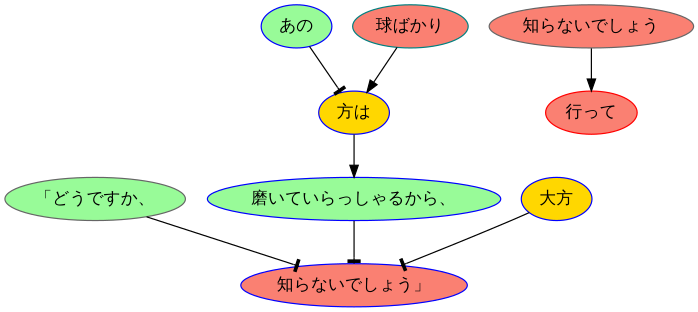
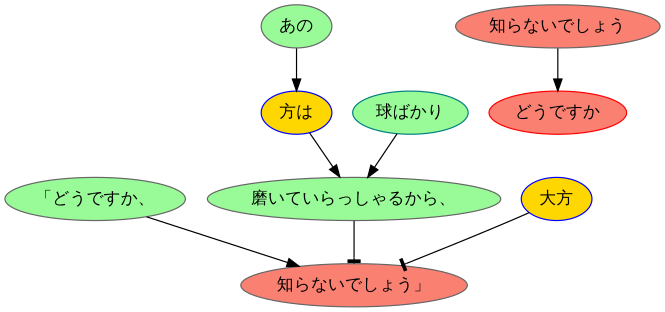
node "あの": color blue -> gray40
node "球ばかり": fillcolor salmon -> palegreen
edge "球ばかり" -> "方は": now "球ばかり" -> "磨いていらっしゃるから、"
edge "あの" -> "方は": arrowhead tee -> normal
node "行って": label "行って" -> "どうですか"
node "磨いていらっしゃるから、": color blue -> gray40
edge "「どうですか、" -> "知らないでしょう」": arrowhead tee -> normal
node "知らないでしょう」": color blue -> gray40
